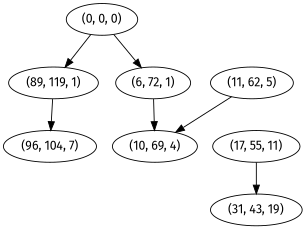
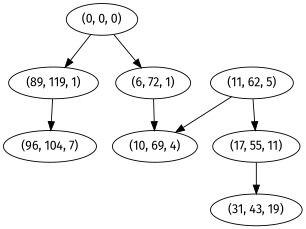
edge "(11, 62, 5)" -> "(17, 55, 11)": added
